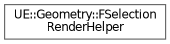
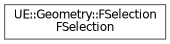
node "UE::Geometry::FSelection RenderHelper": label "UE::Geometry::FSelection RenderHelper" -> "UE::Geometry::FSelection FSelection"
